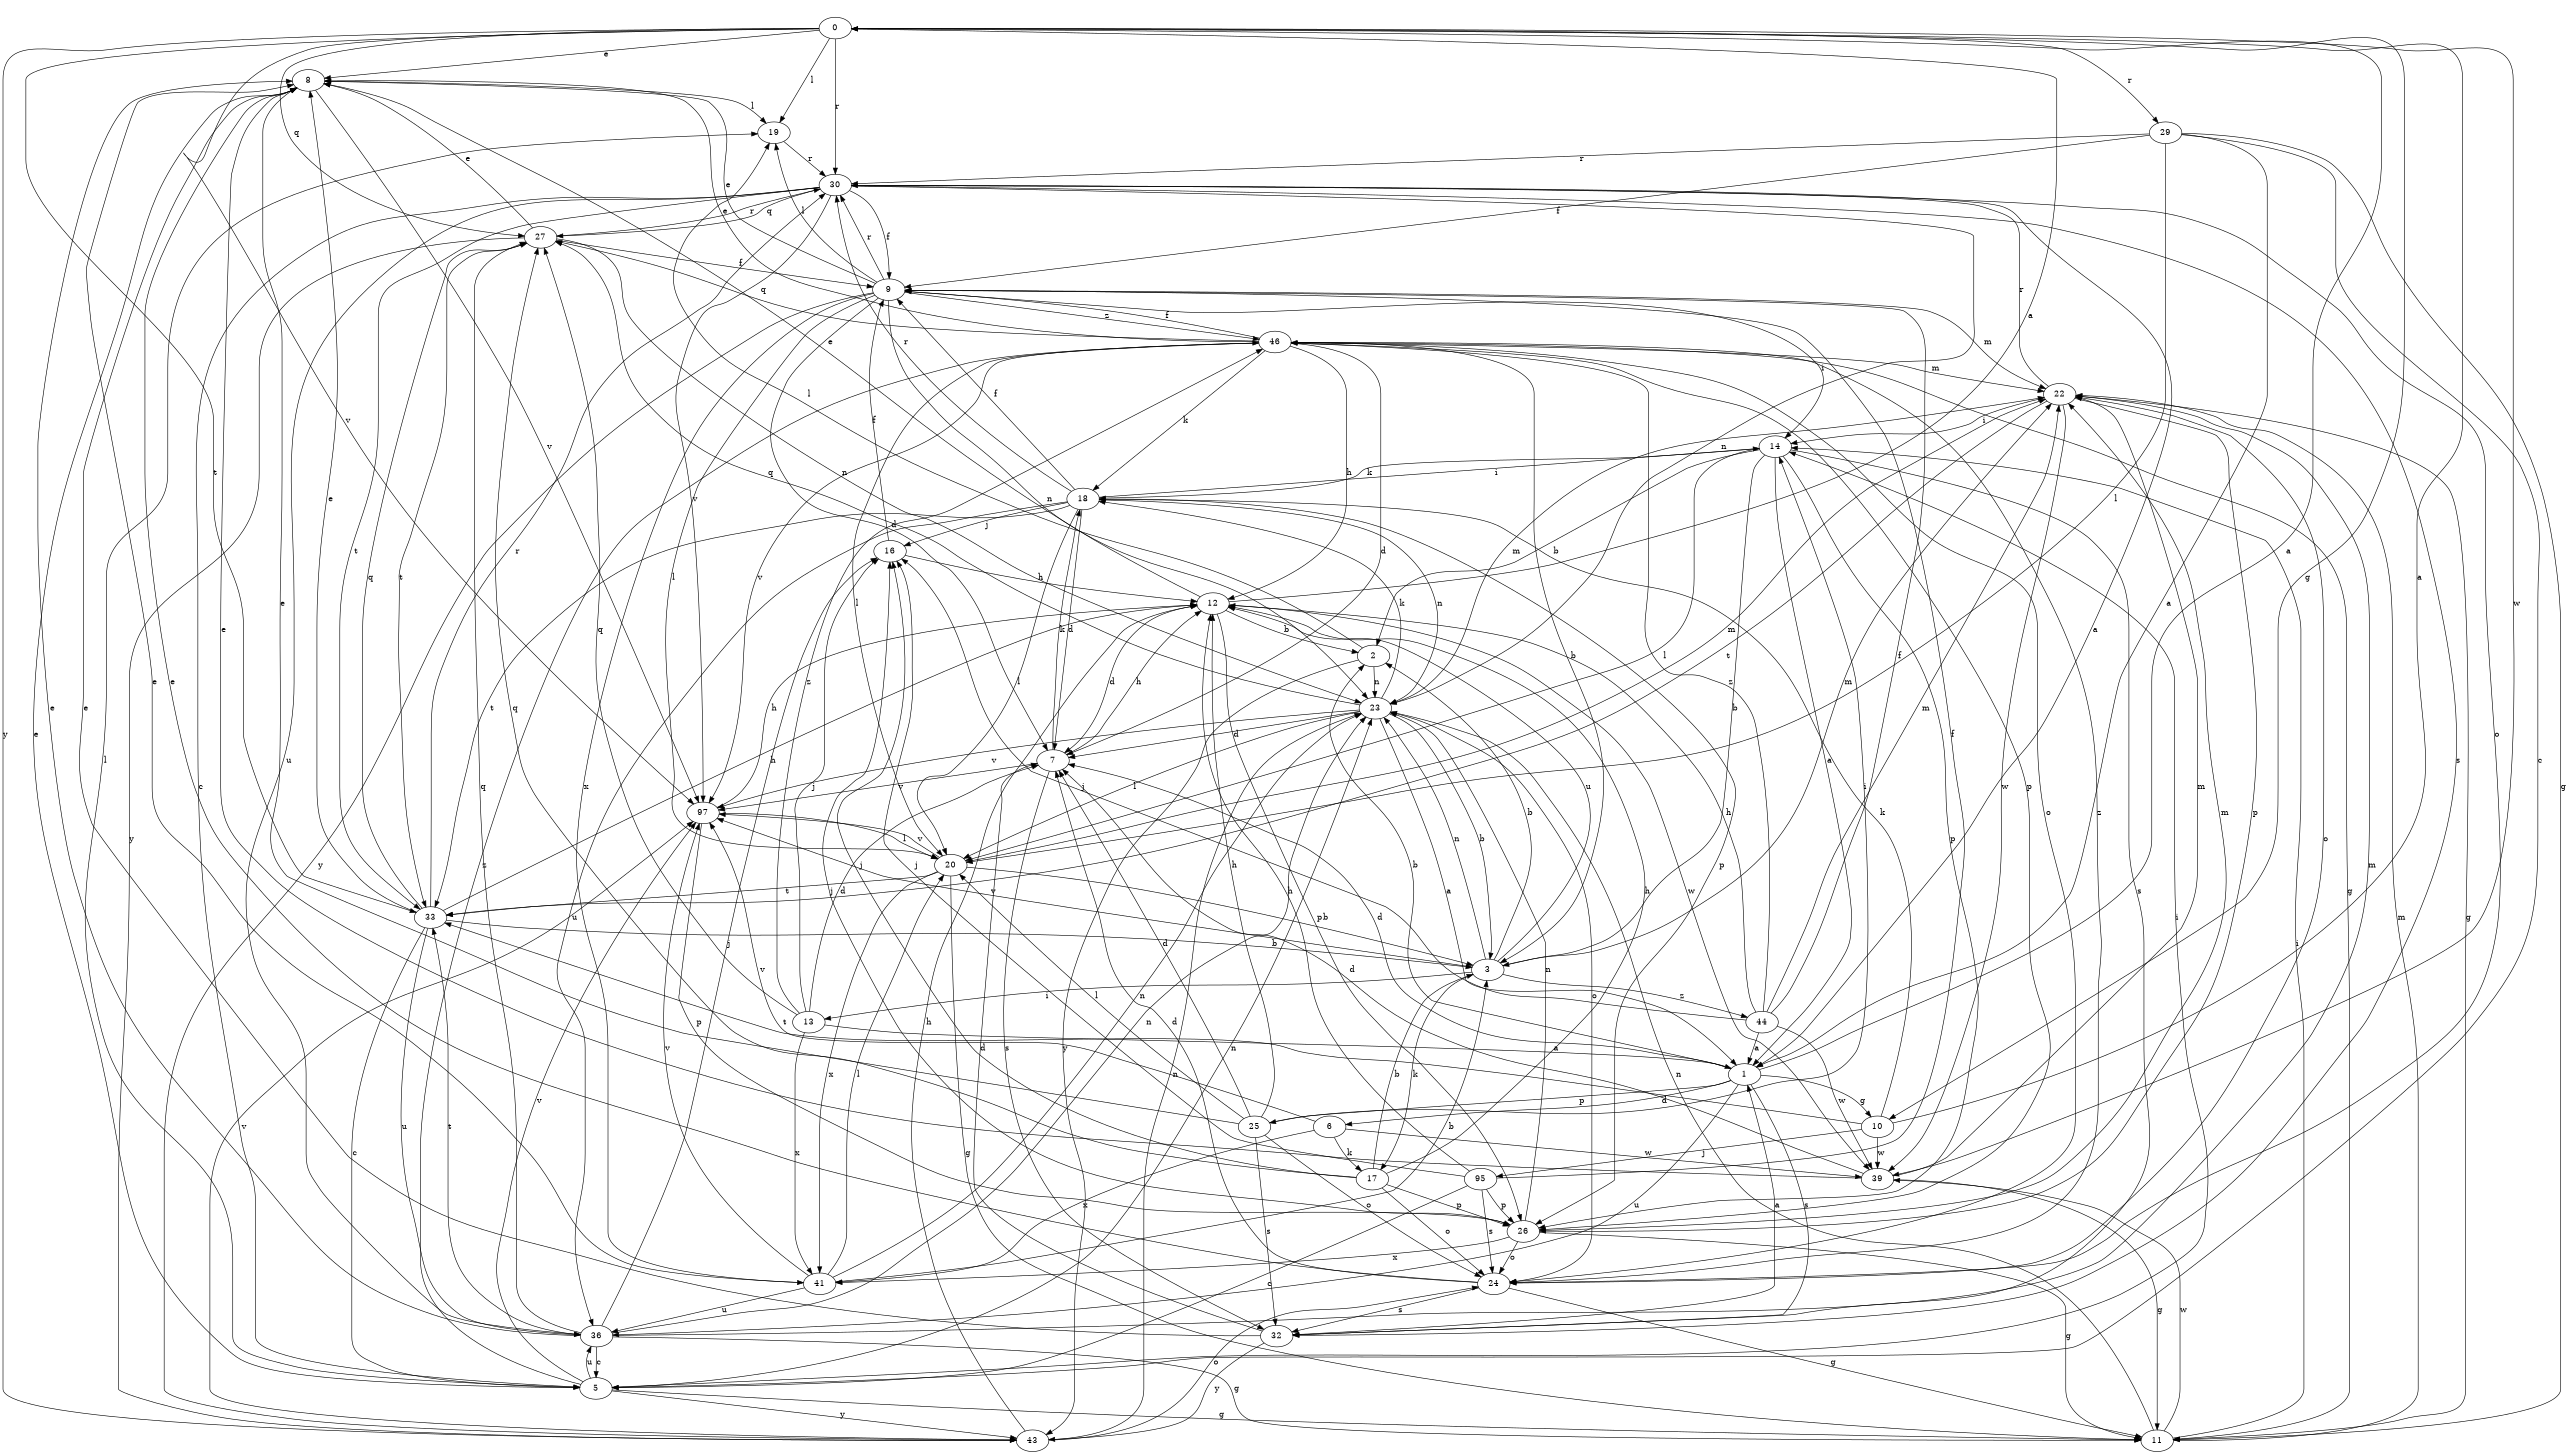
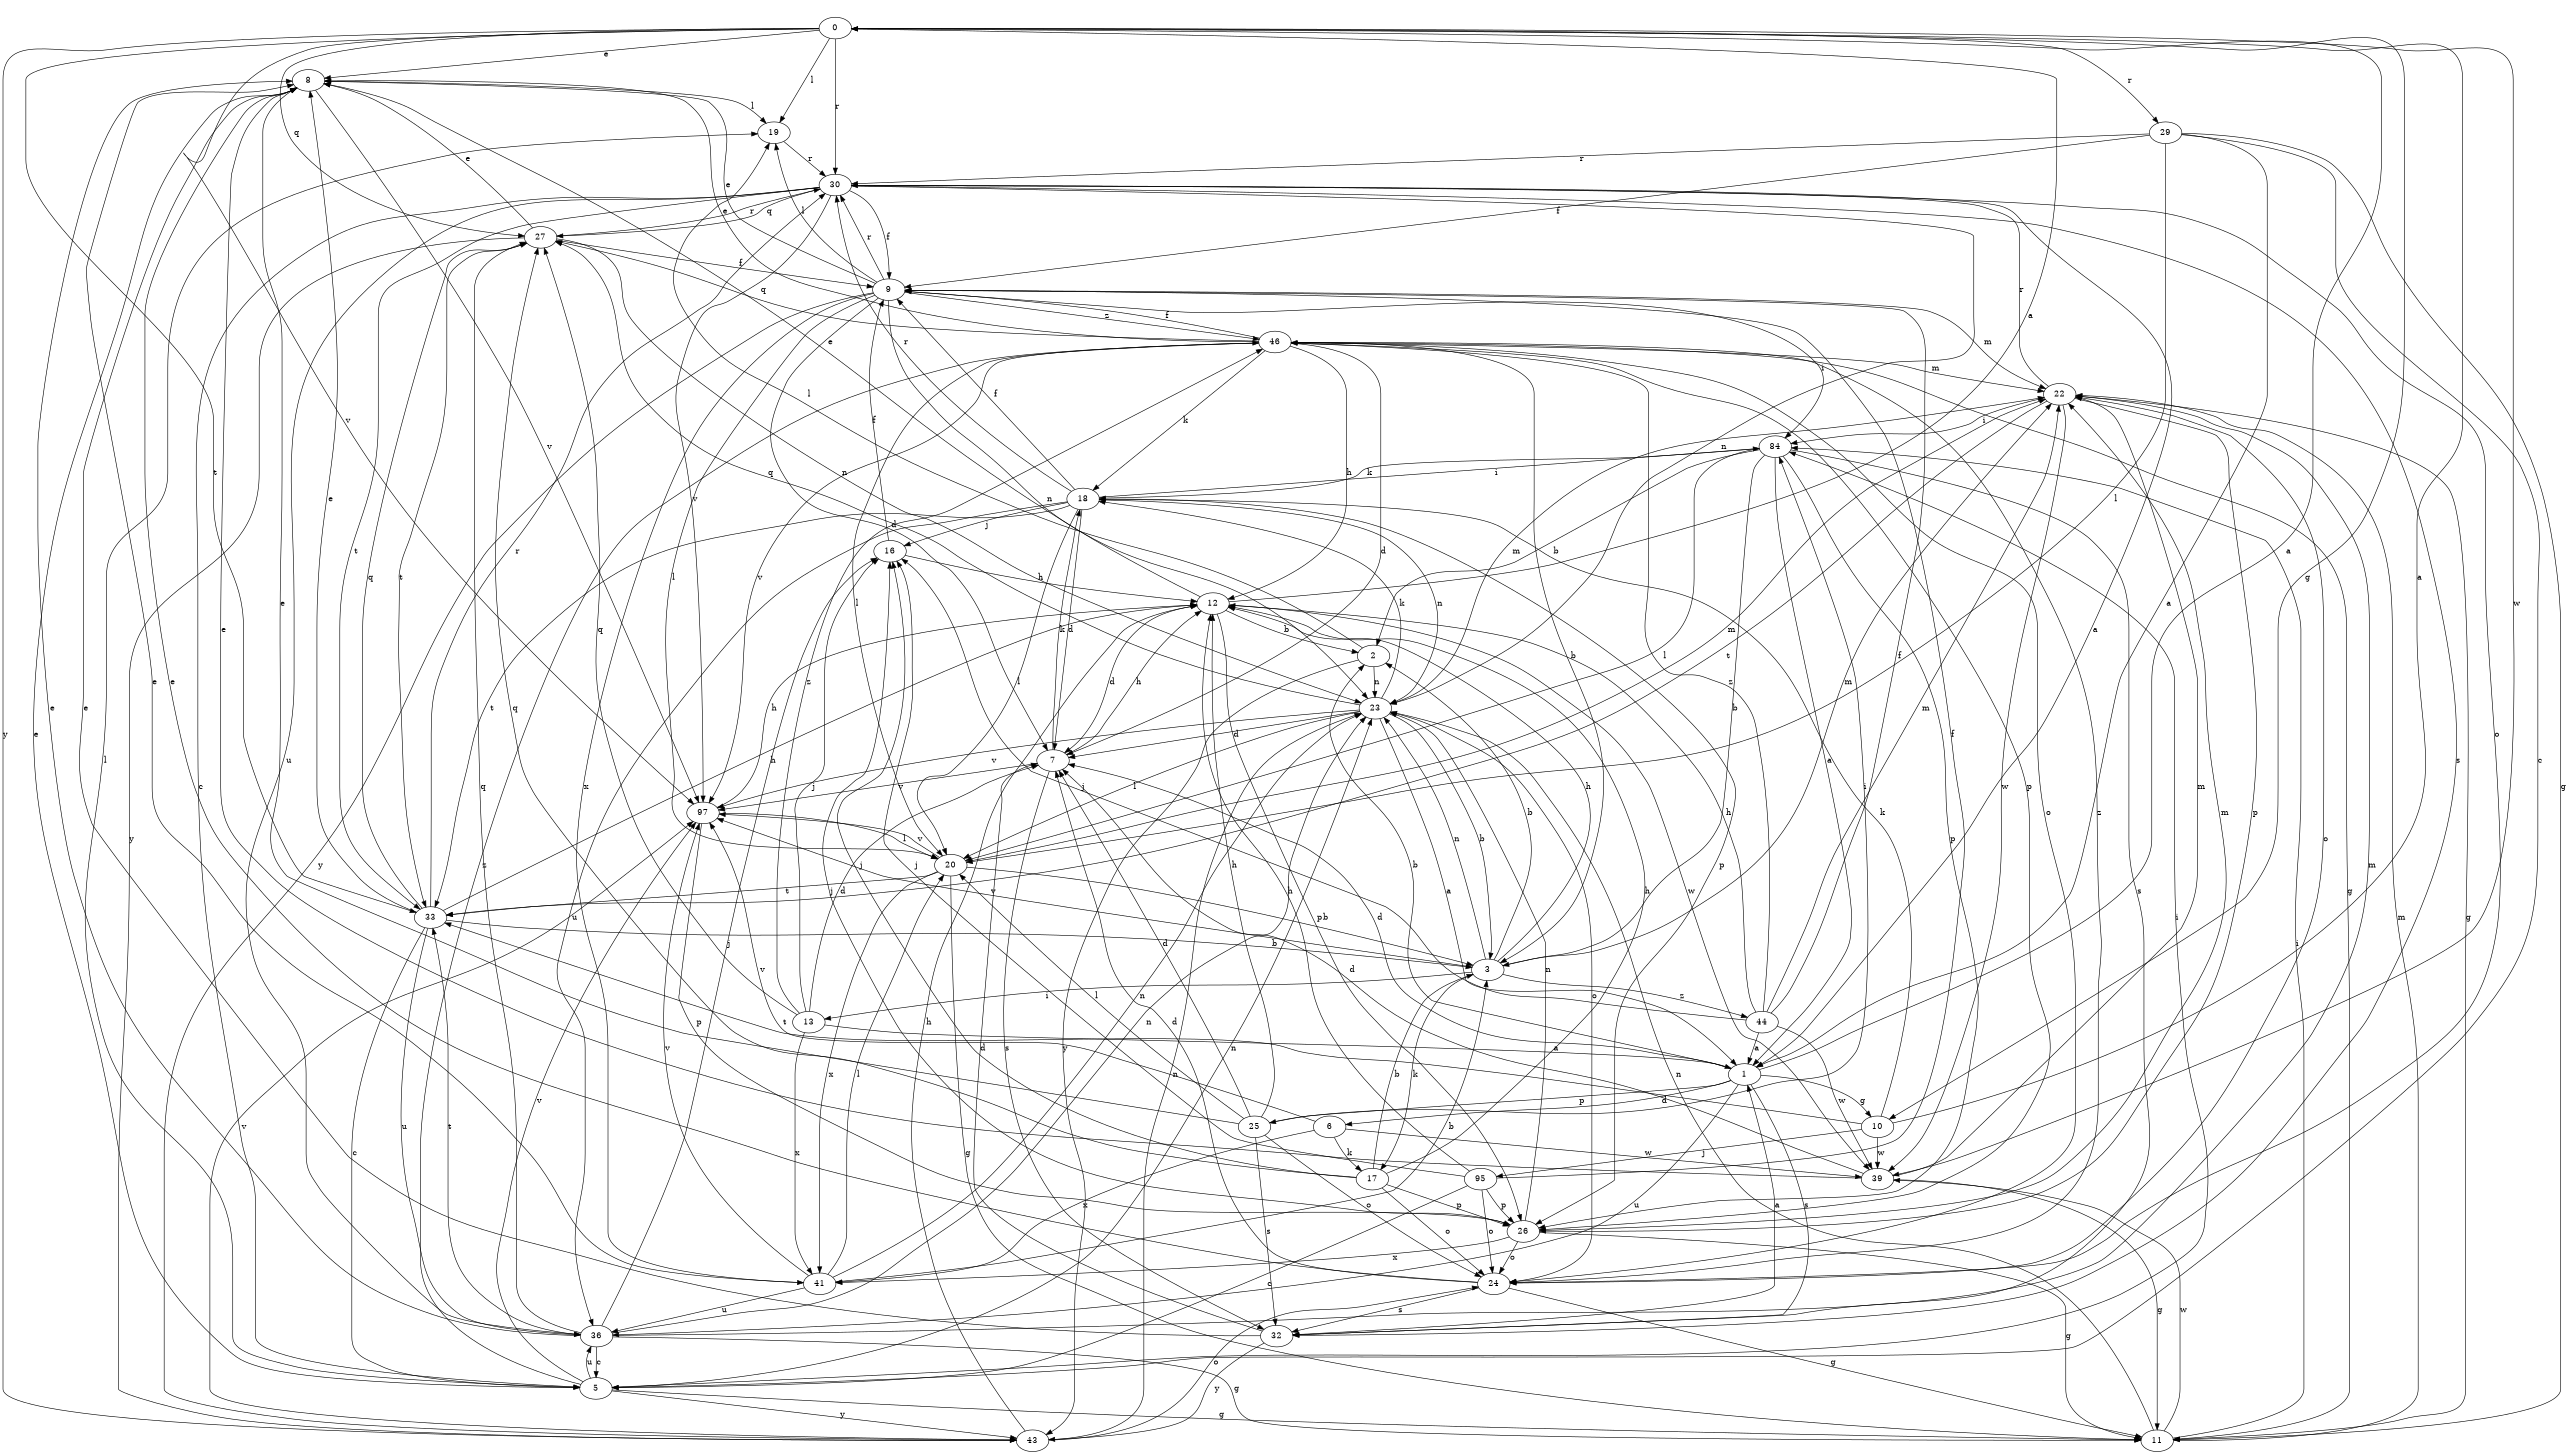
node "14": label "14" -> "84"
edge "3" -> "12": label "u" -> "h"
edge "95" -> "24": label "s" -> "o"
